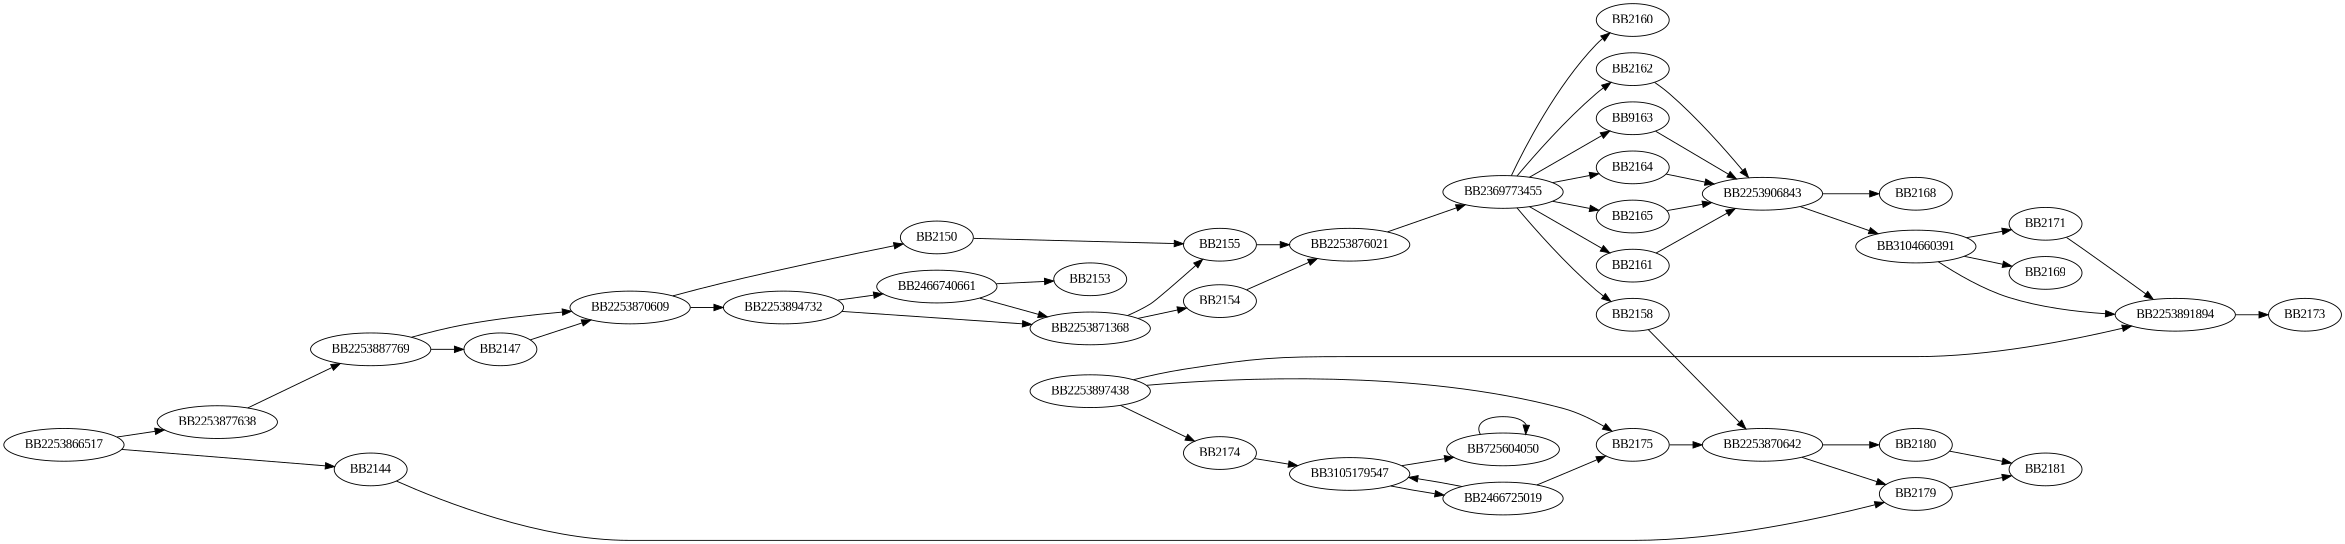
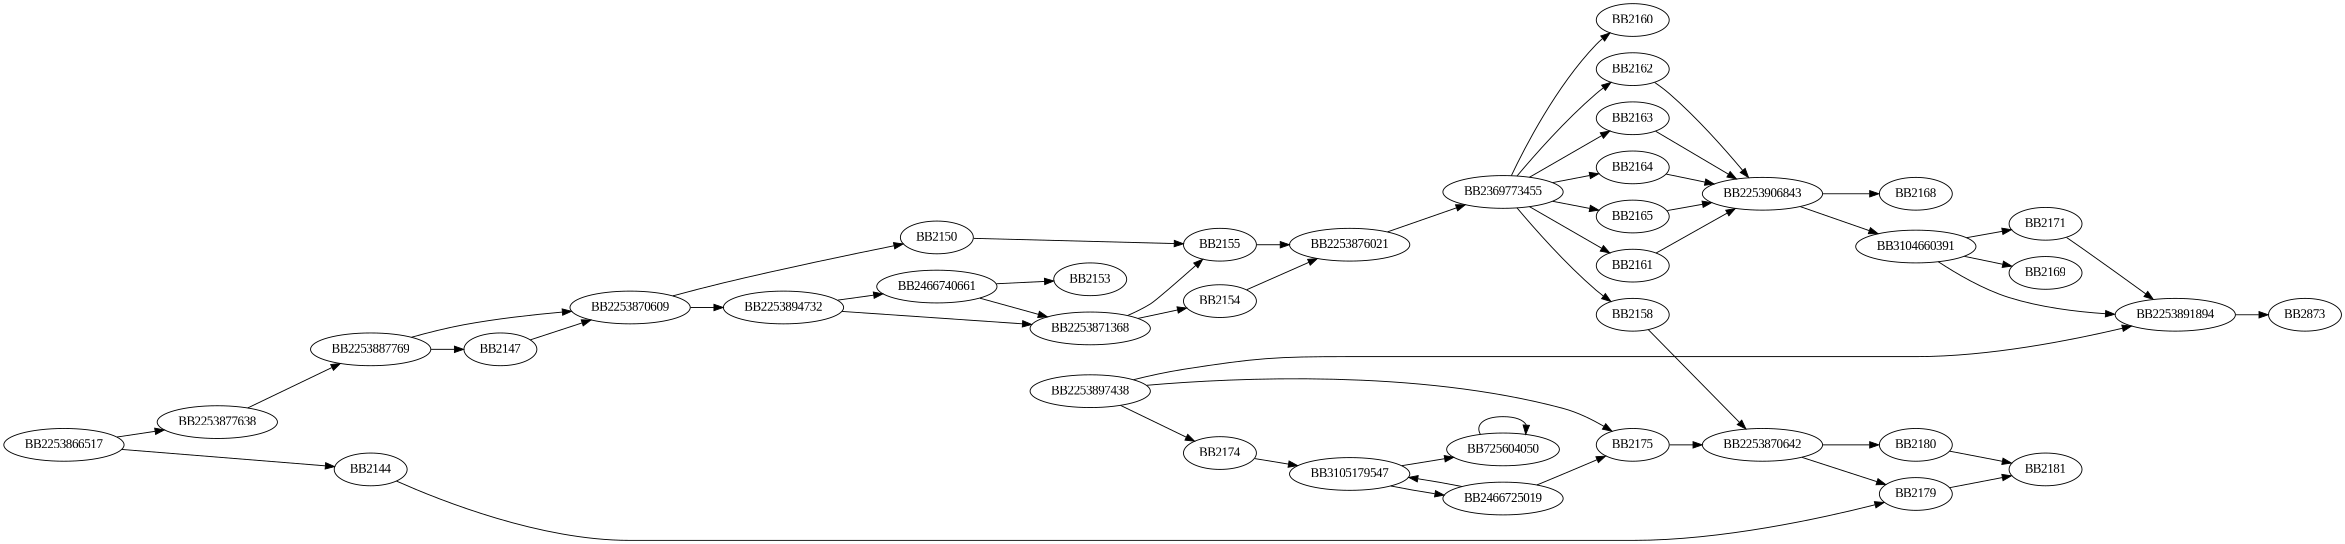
node "BB9163": label "BB9163" -> "BB2163"
node "BB2173": label "BB2173" -> "BB2873"
